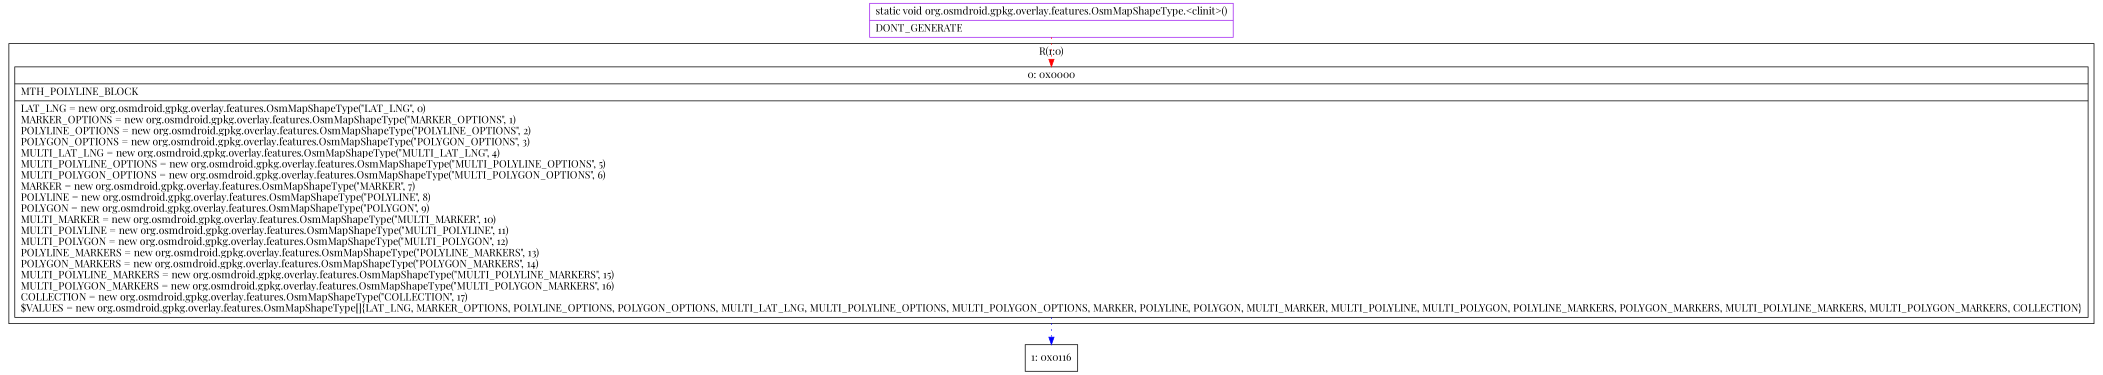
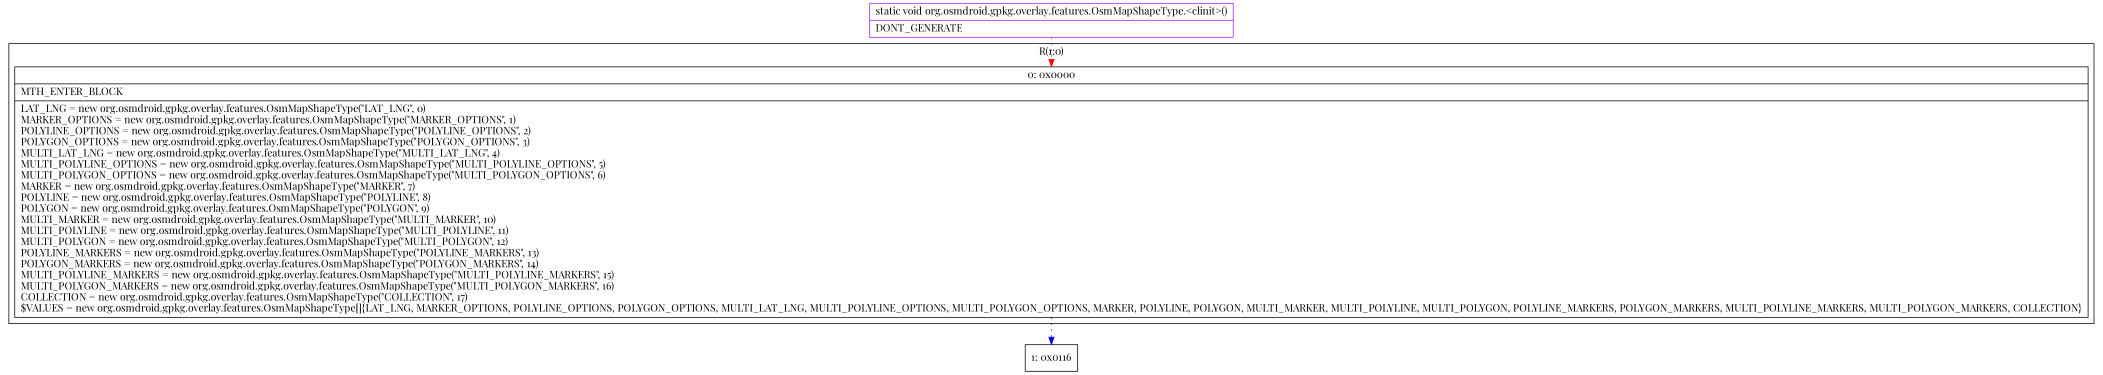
node "0: 0x0000": text "MTH_POLYLINE_BLOCK" -> "MTH_ENTER_BLOCK"
